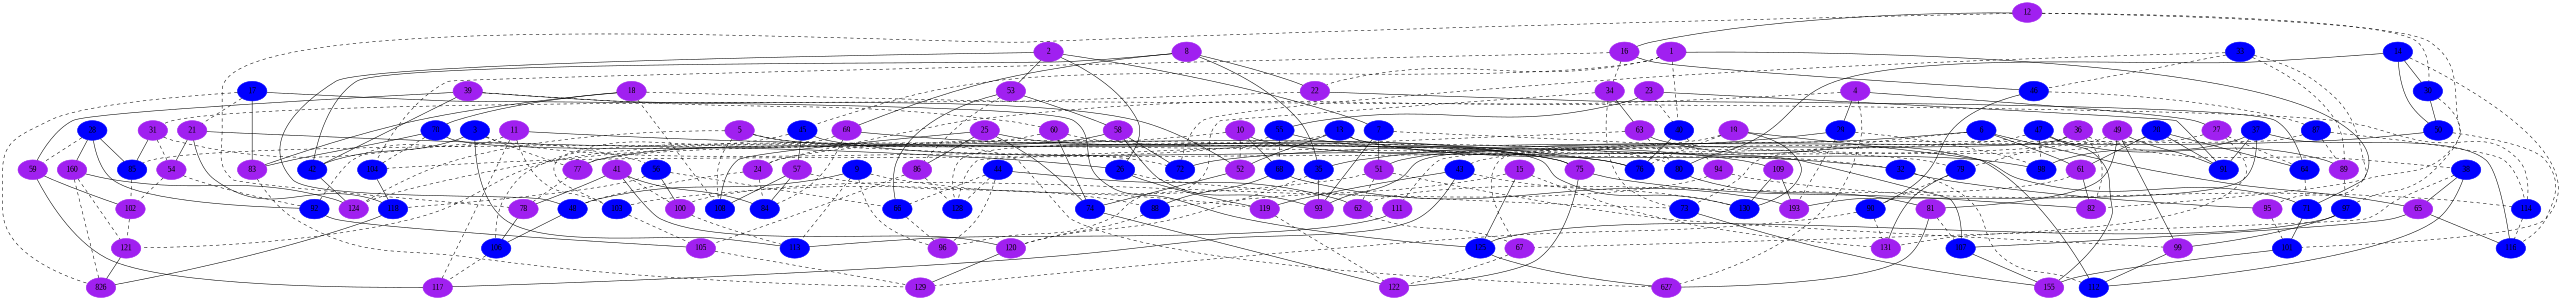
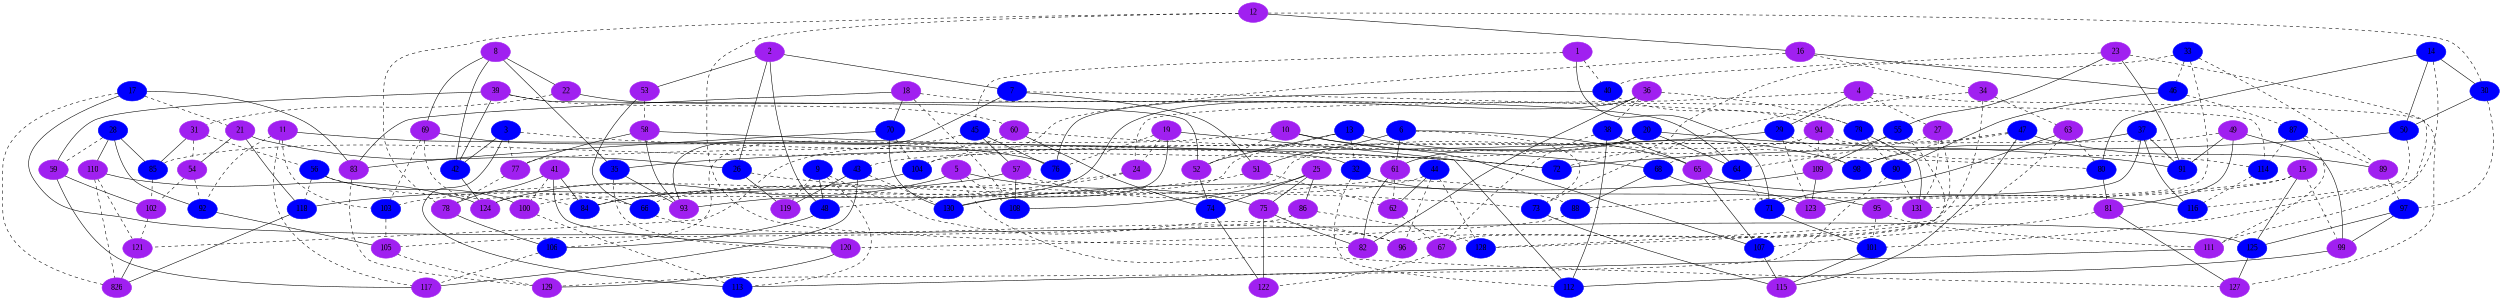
edge "1" -- "22": removed
edge "4" -- "27": style solid -> dashed
edge "53" -- "58": style solid -> dashed
edge "23" -- "111": added
edge "34" -- "63": style solid -> dashed
edge "53" -- "86": removed
edge "5" -- "124": style dashed -> solid
edge "94" -- "109": added
edge "36" -- "82": style dashed -> solid
node "160": label "160" -> "110"
node "193": label "193" -> "123"
edge "51" -- "99": now "15" -- "99"
edge "95" -- "111": added
edge "119" -- "122": removed
node "627": label "627" -> "127"
node "155": label "155" -> "115"
